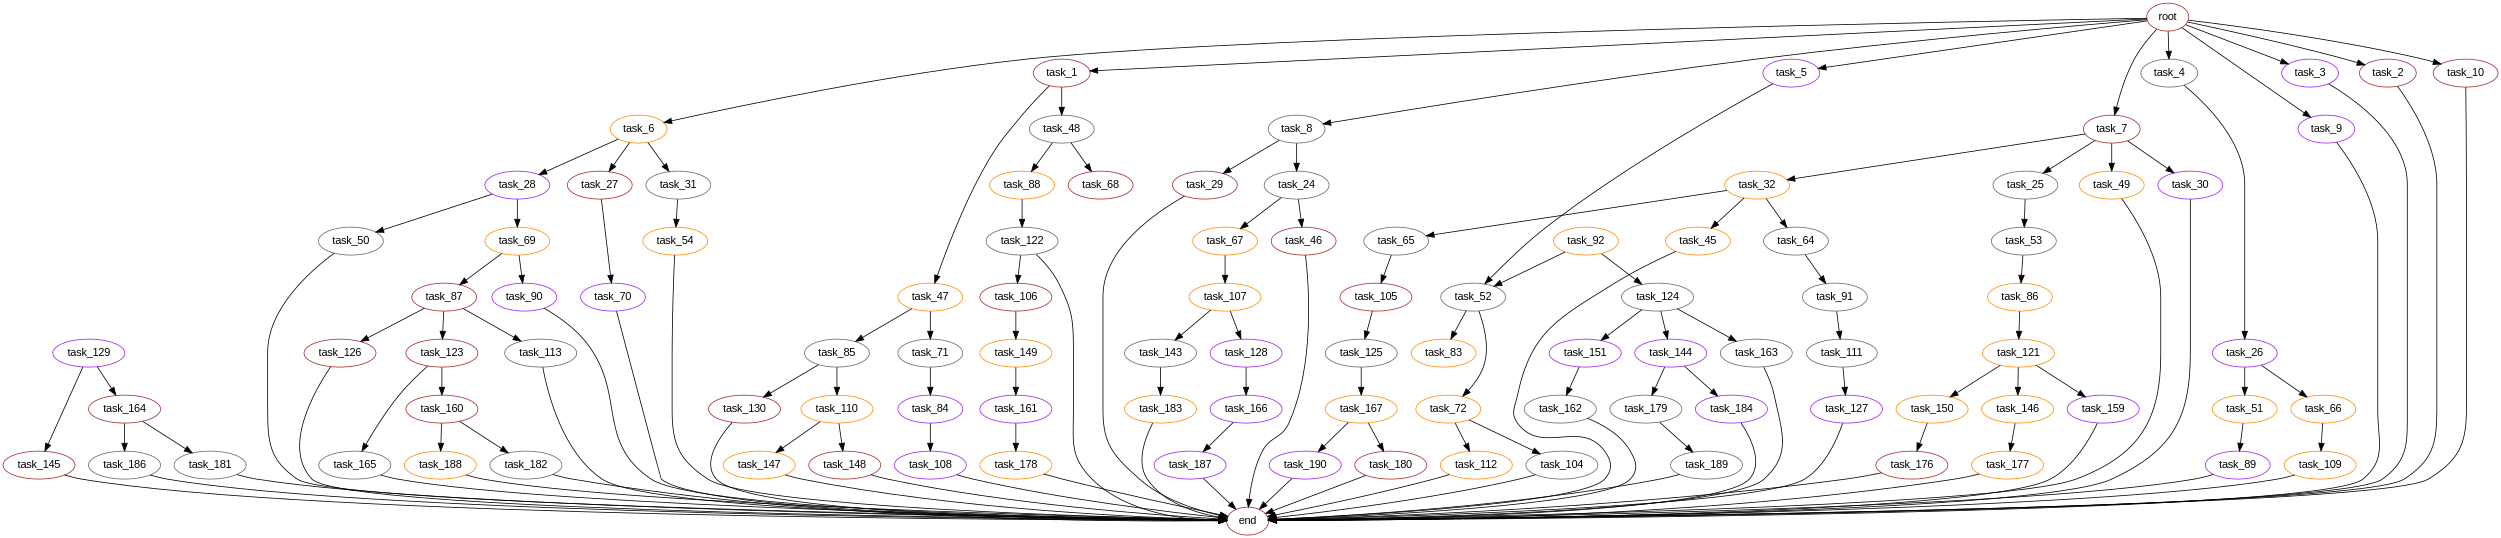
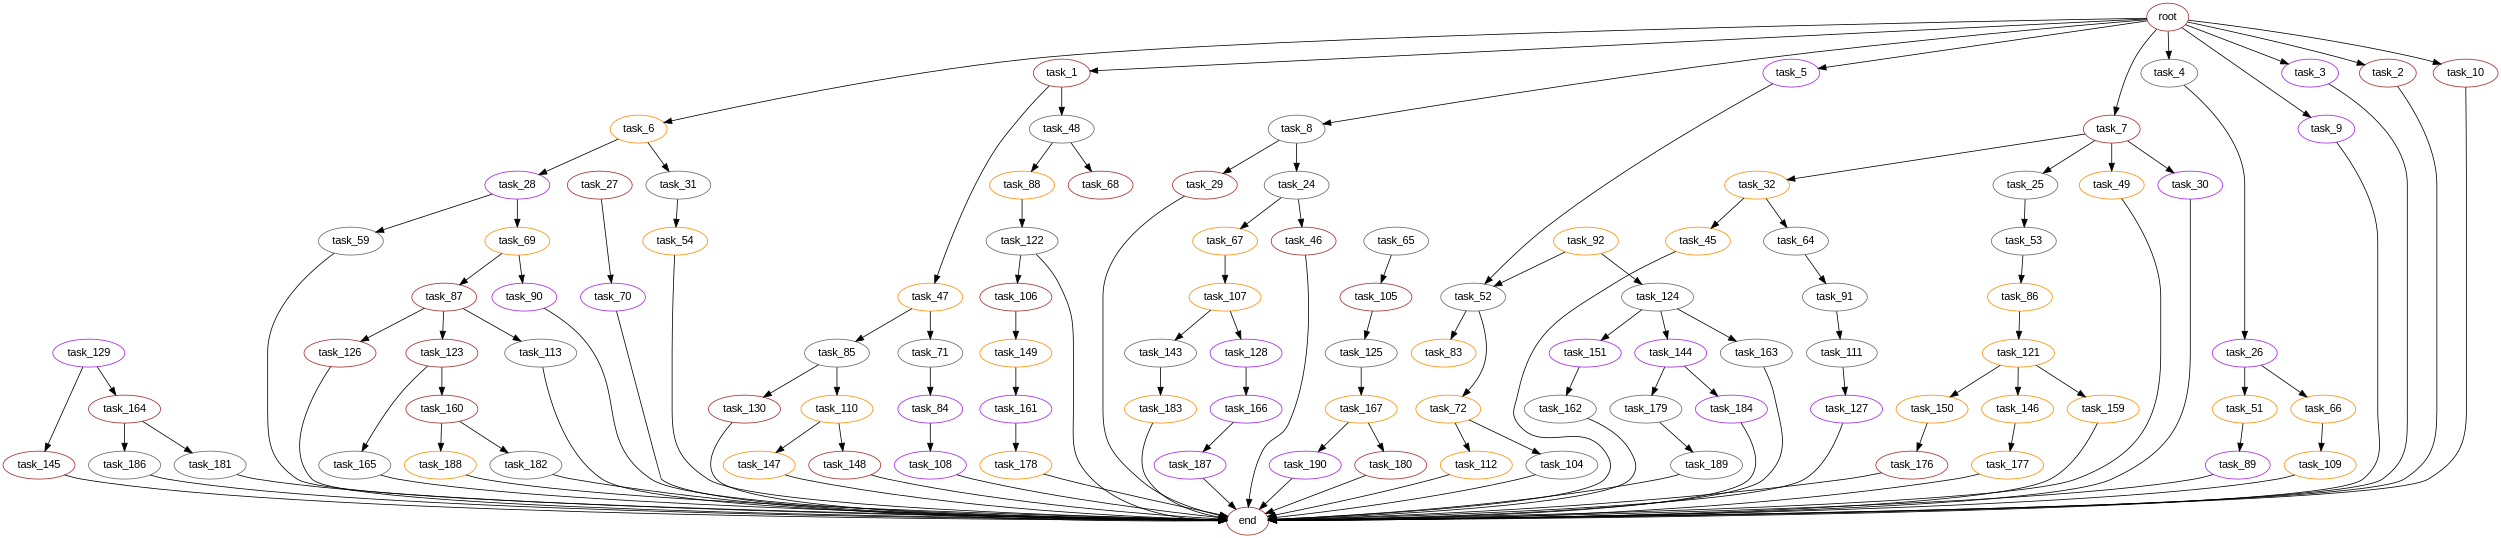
edge "task_6" -> "task_27": removed
edge "task_32" -> "task_65": removed
node "task_50": label "task_50" -> "task_59"
node "task_159": color purple -> darkorange
